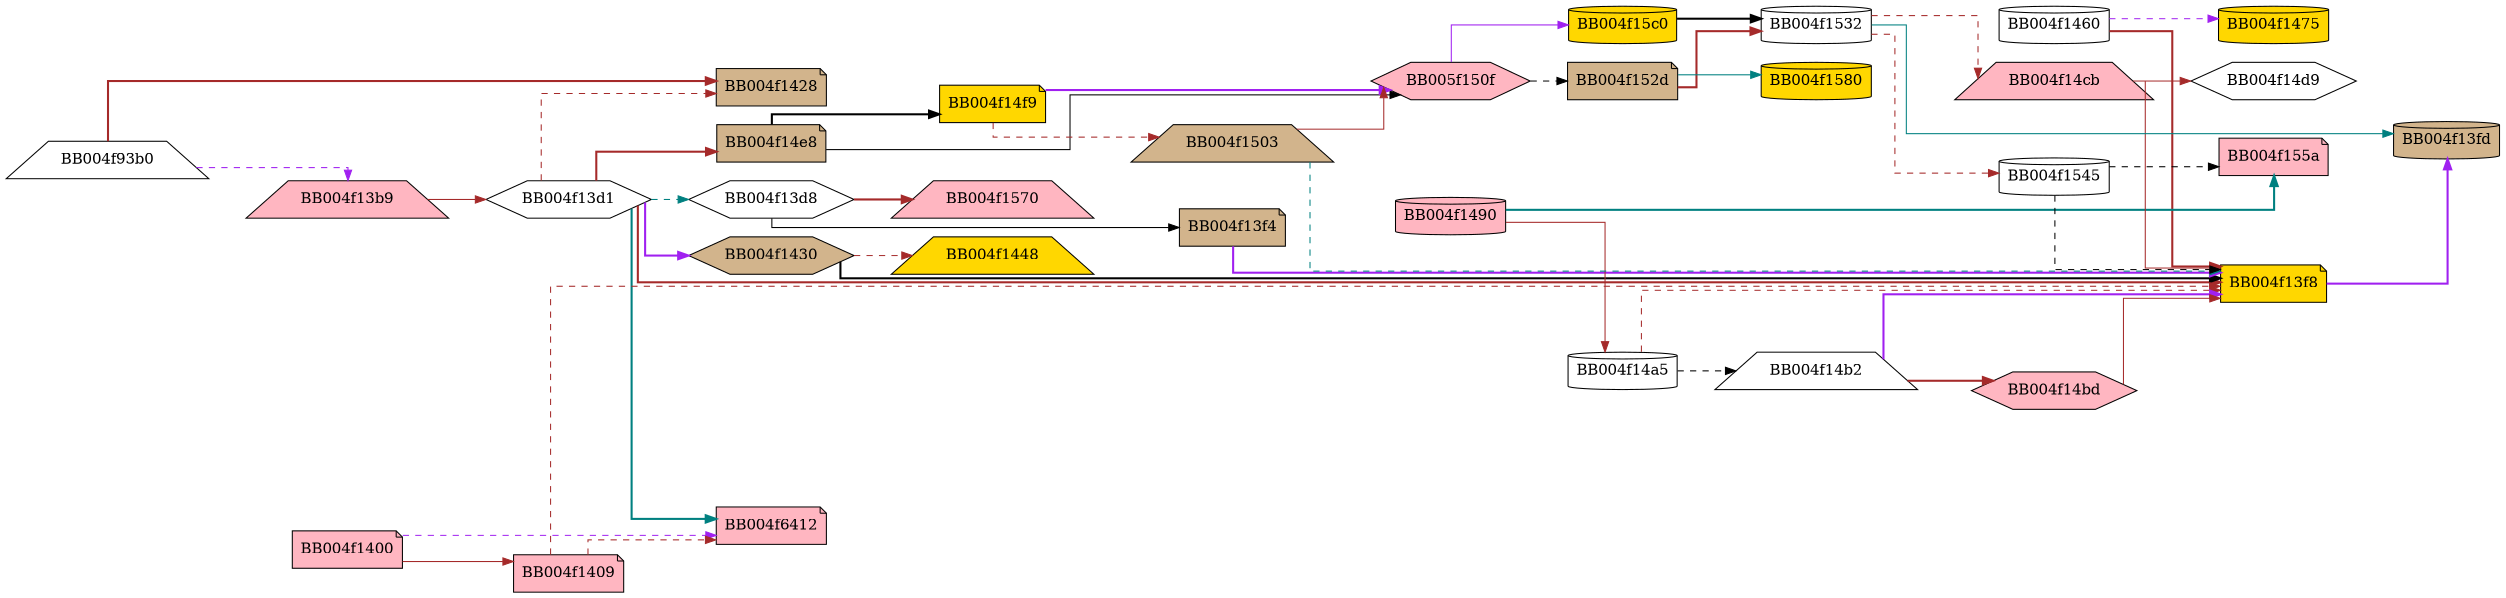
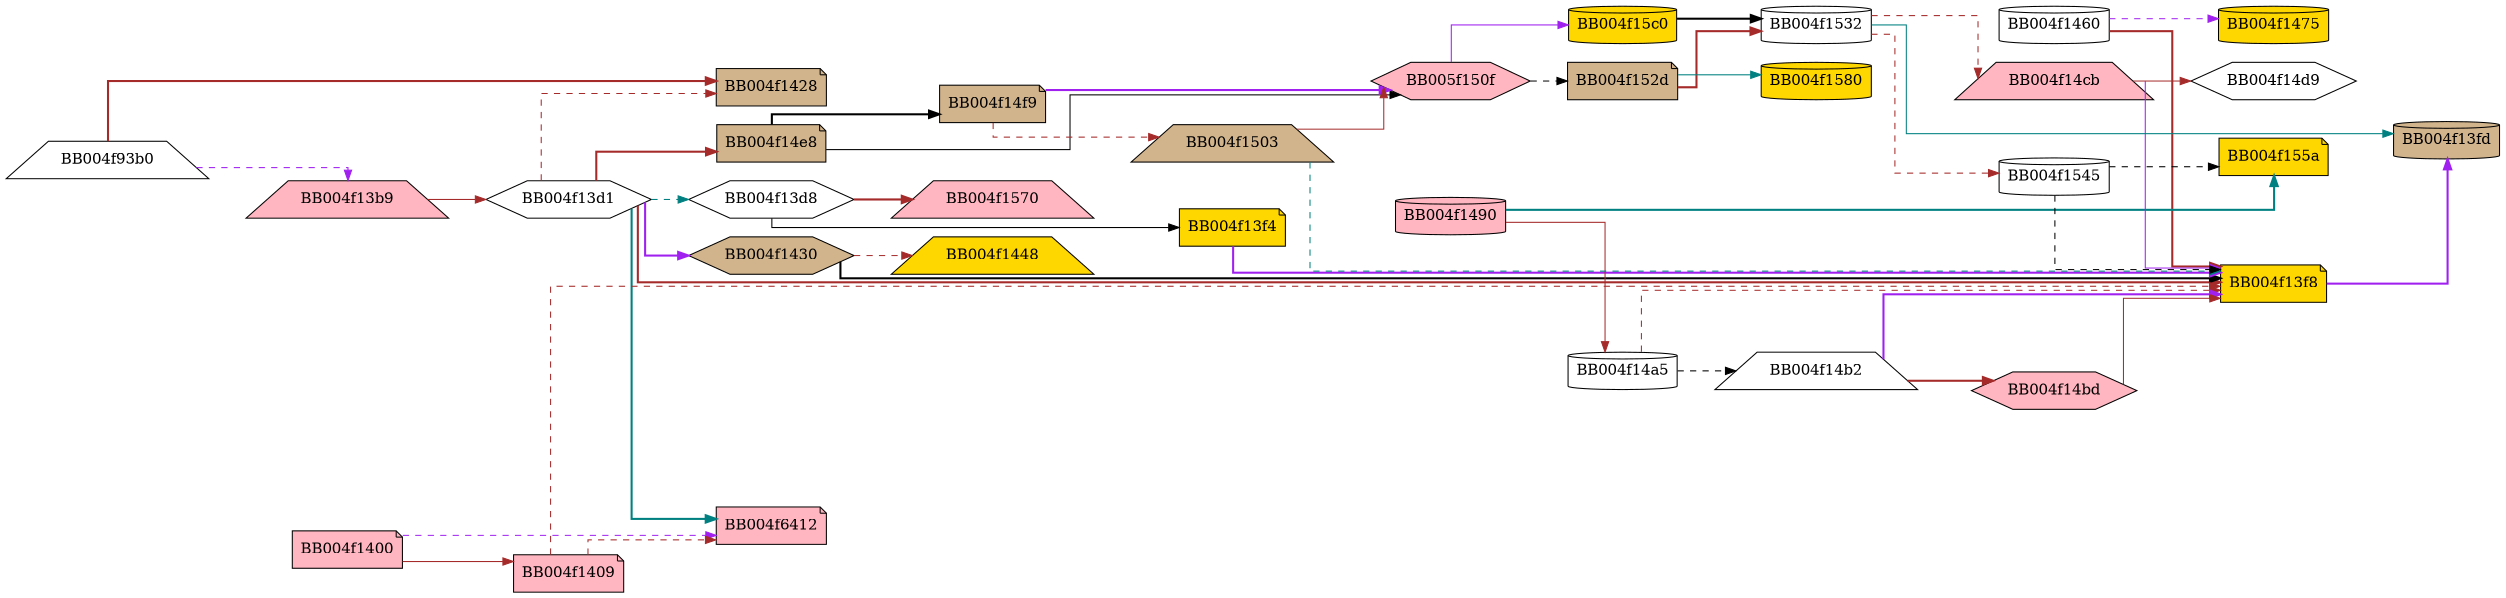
node "BB004f14f9": fillcolor gold -> tan
node "BB004f155a": fillcolor lightpink -> gold
edge "BB004f14cb" -> "BB004f13f8": color brown -> purple
node "BB004f13f4": fillcolor tan -> gold
